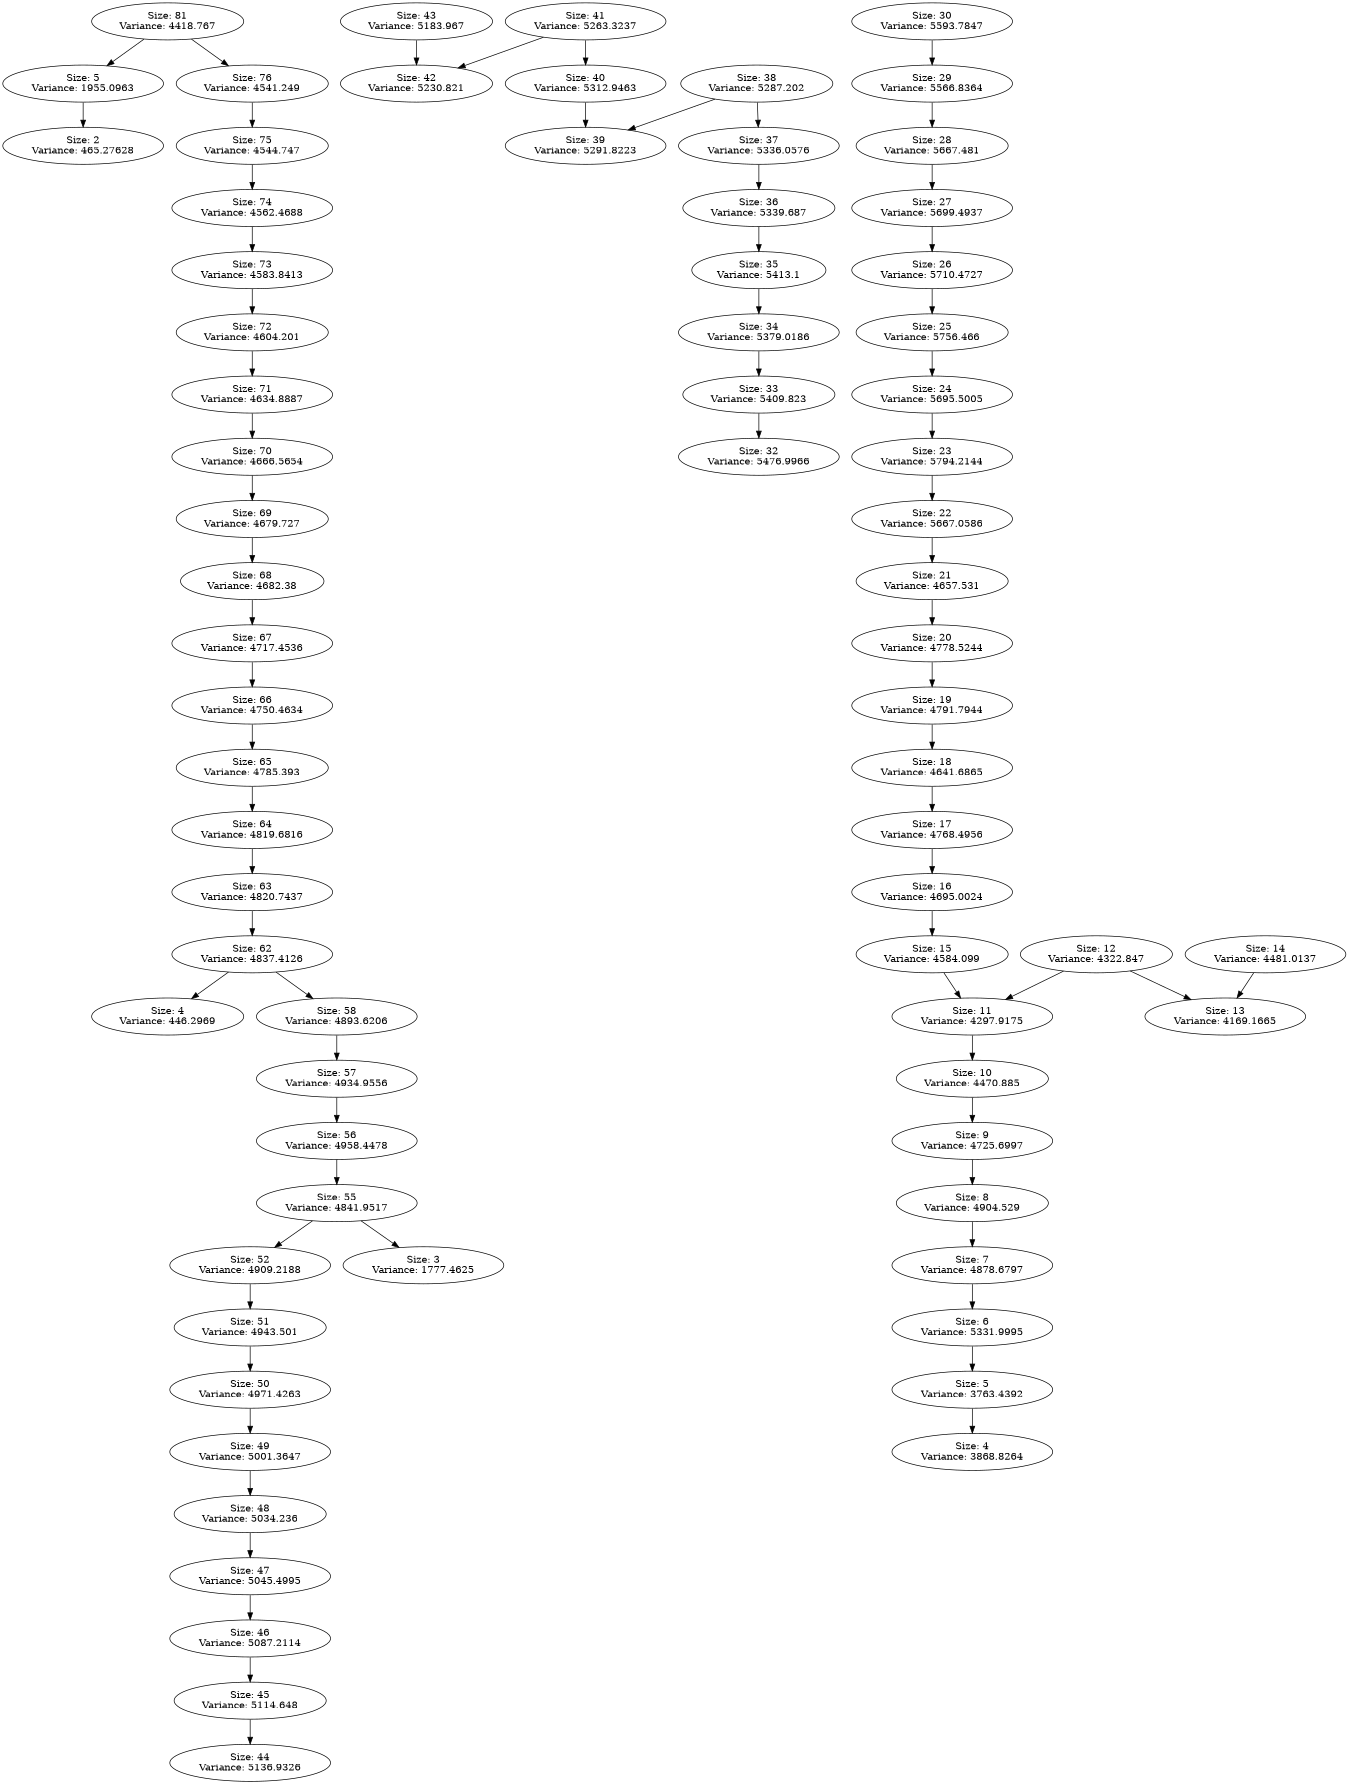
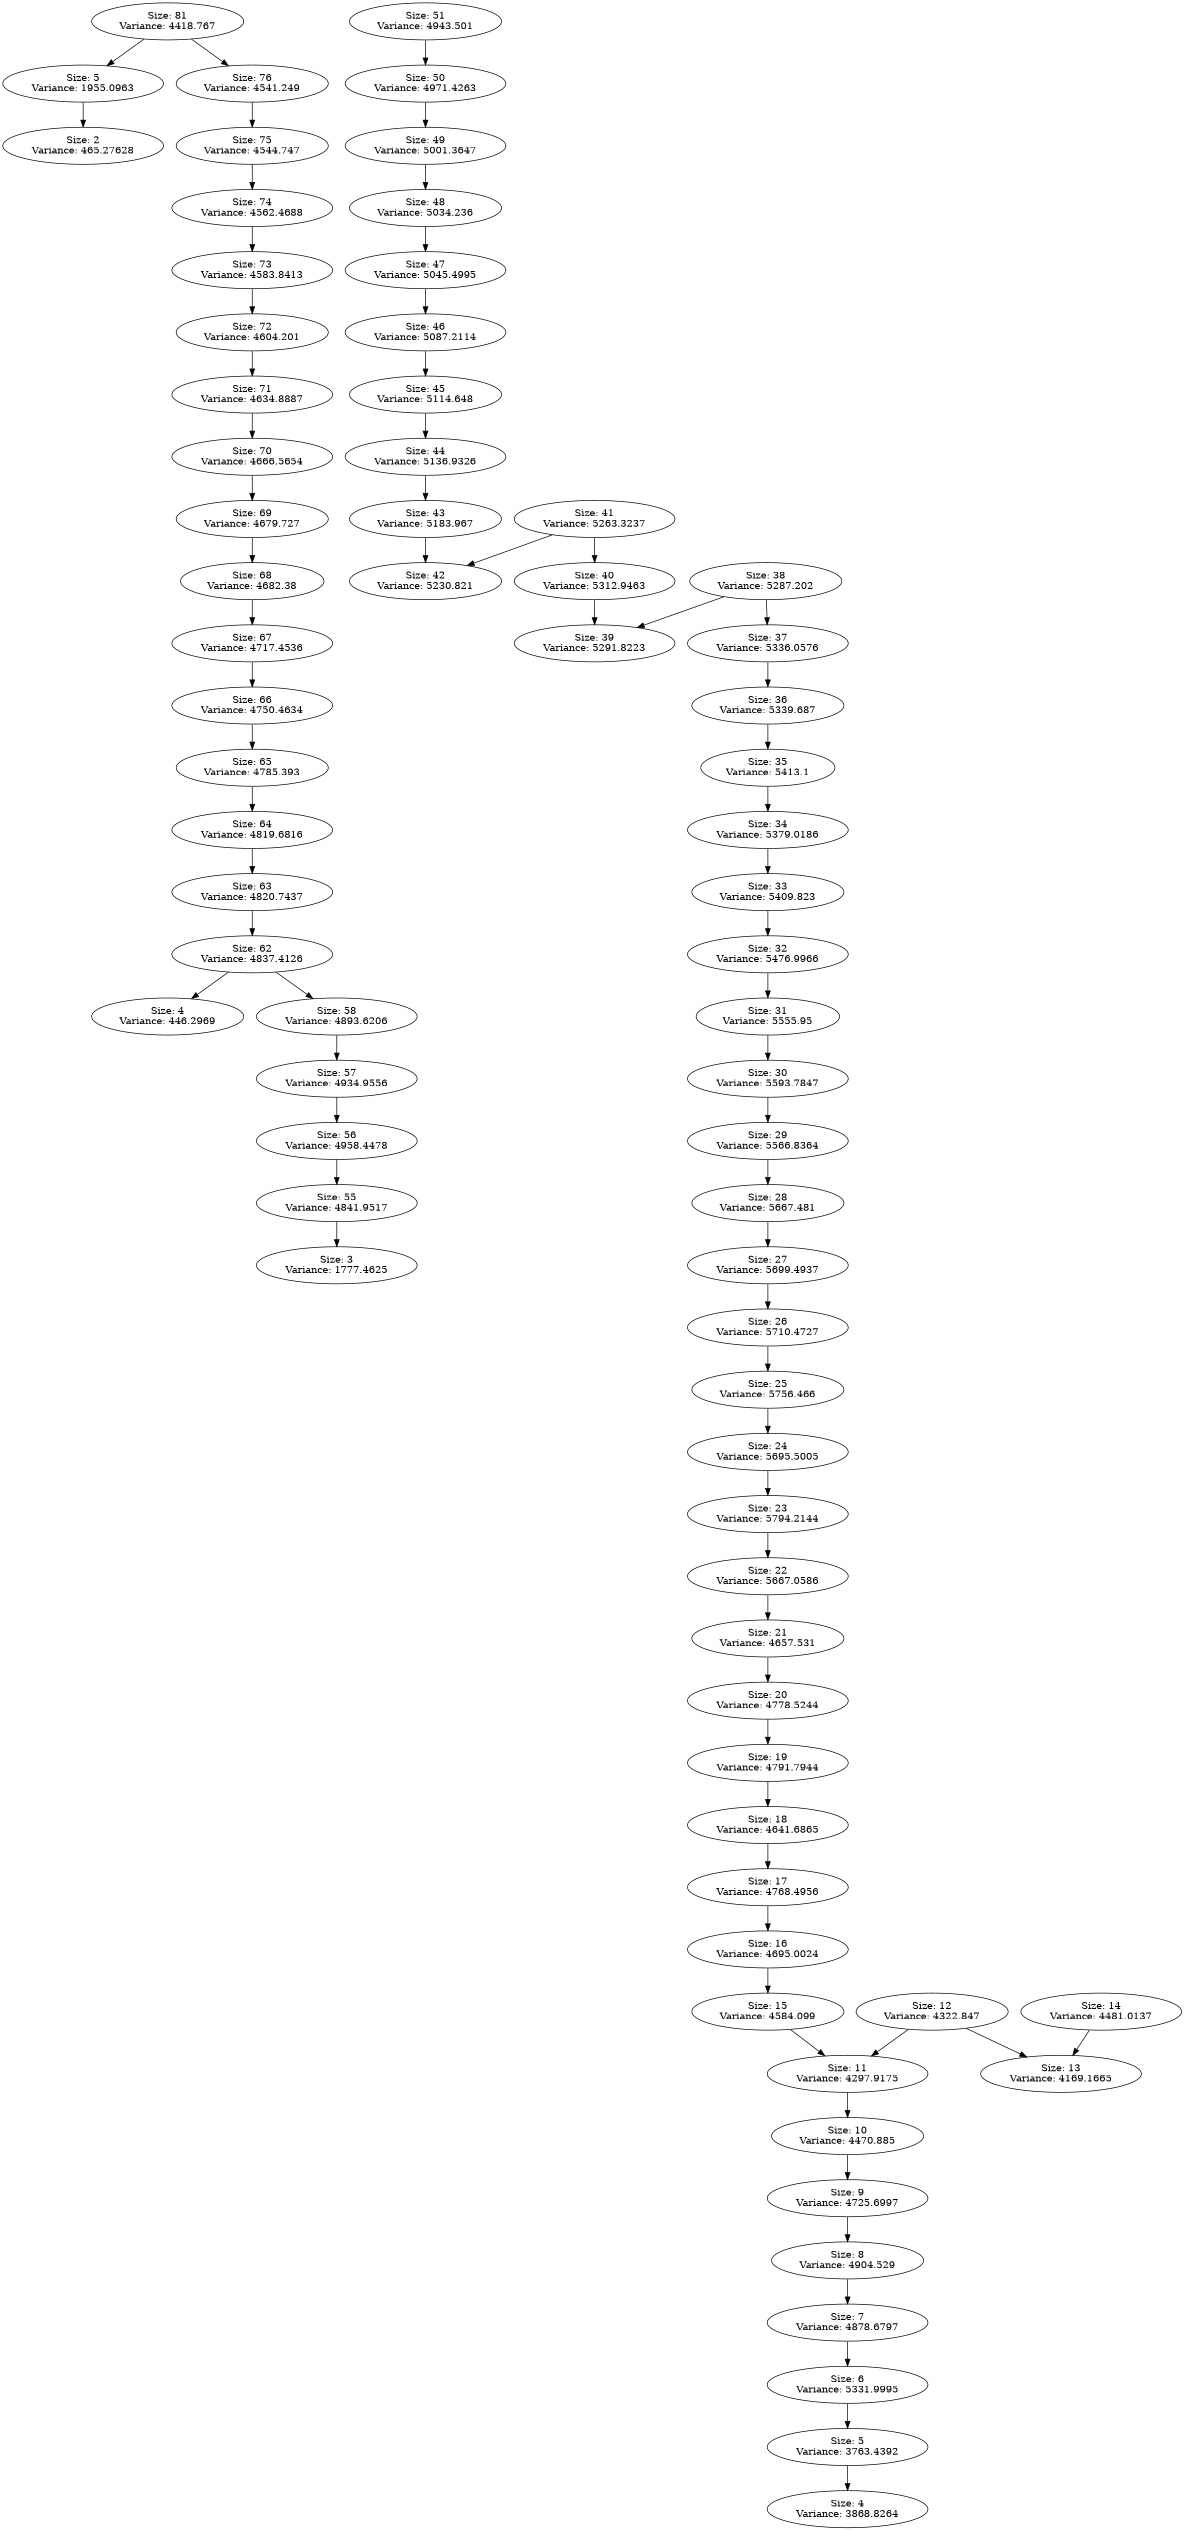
edge "Size: 44 Variance: 5136.9326" -> "Size: 43 Variance: 5183.967": added
node "Size: 31 Variance: 5555.95": added
node "Size: 52 Variance: 4909.2188": removed
